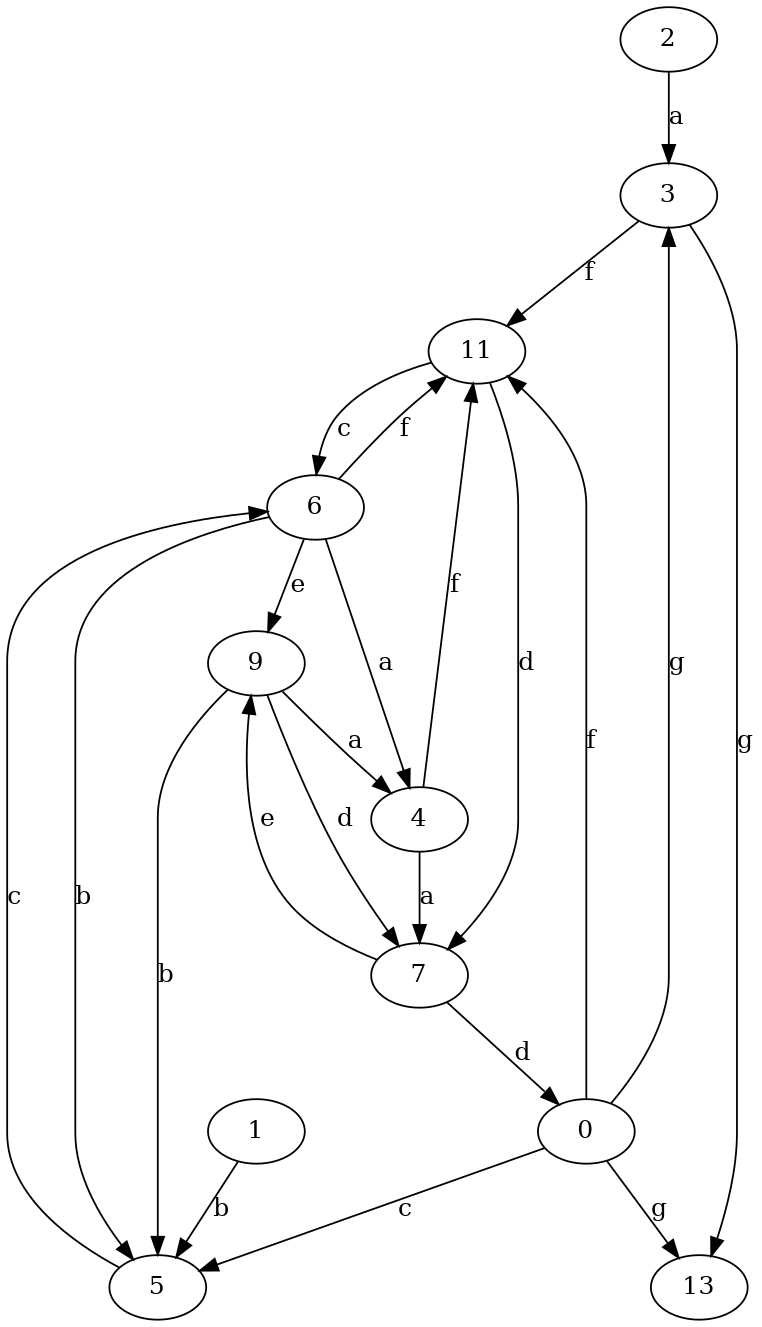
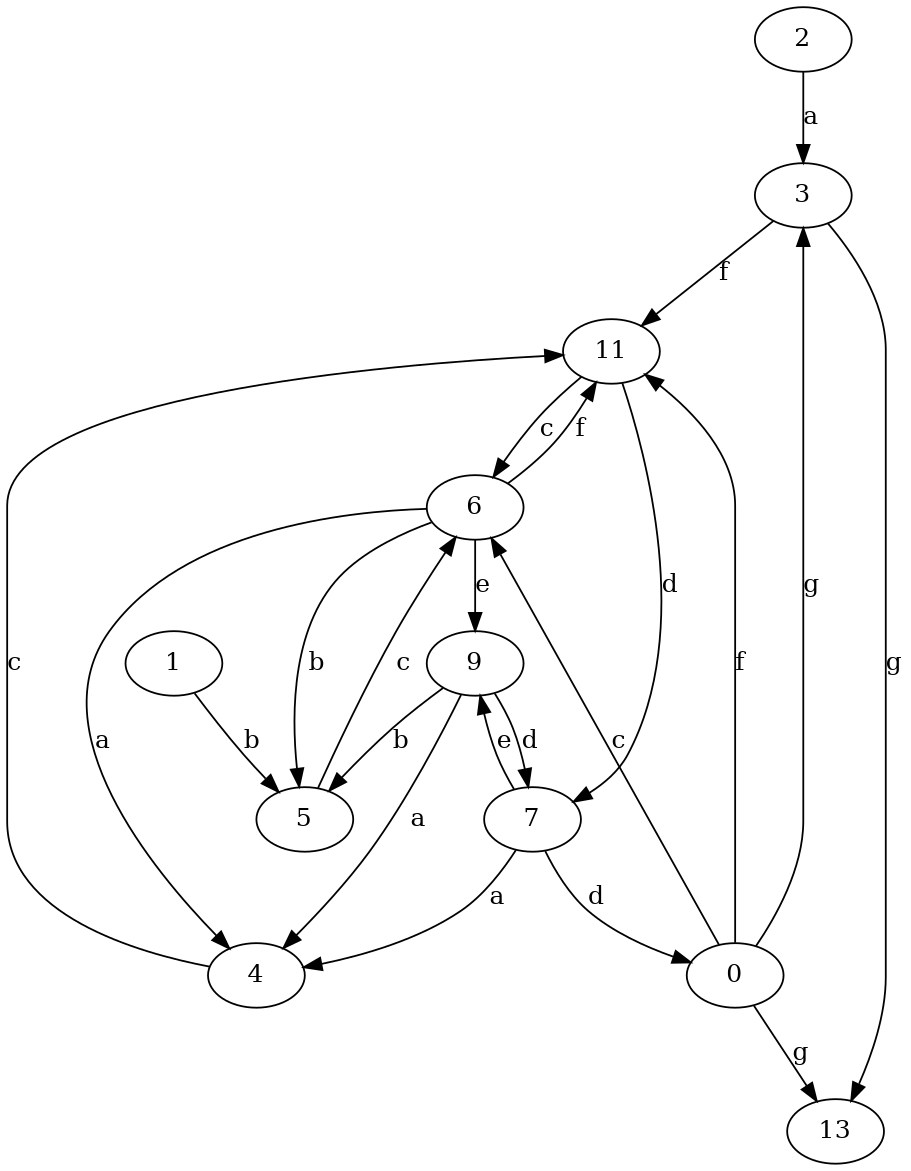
edge "4" -> "11": label "f" -> "c"
edge "4" -> "7": reversed
edge "0" -> "5": now "0" -> "6"
